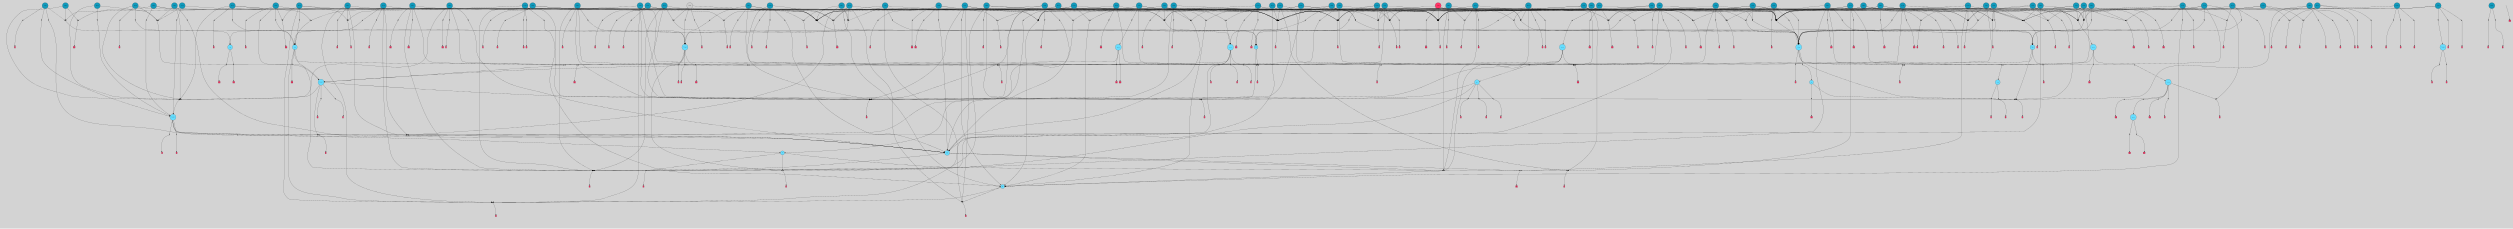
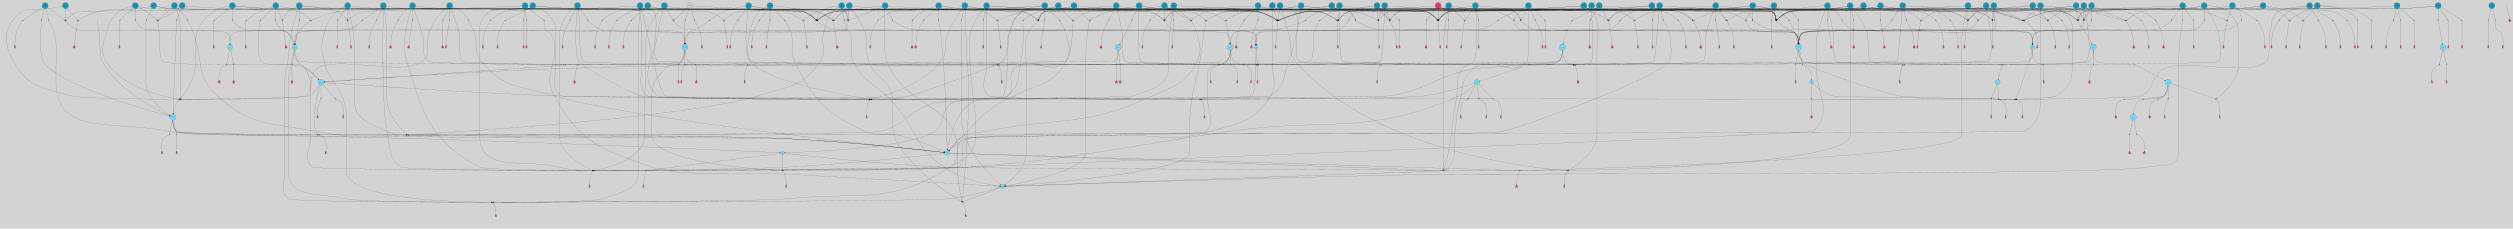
node "T414": removed
node "6": added
